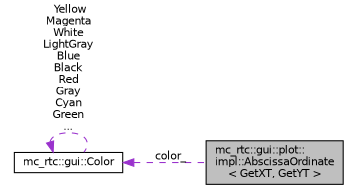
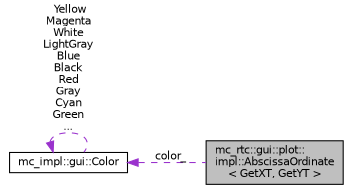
node "mc_rtc::gui::Color": label "mc_rtc::gui::Color" -> "mc_impl::gui::Color"
